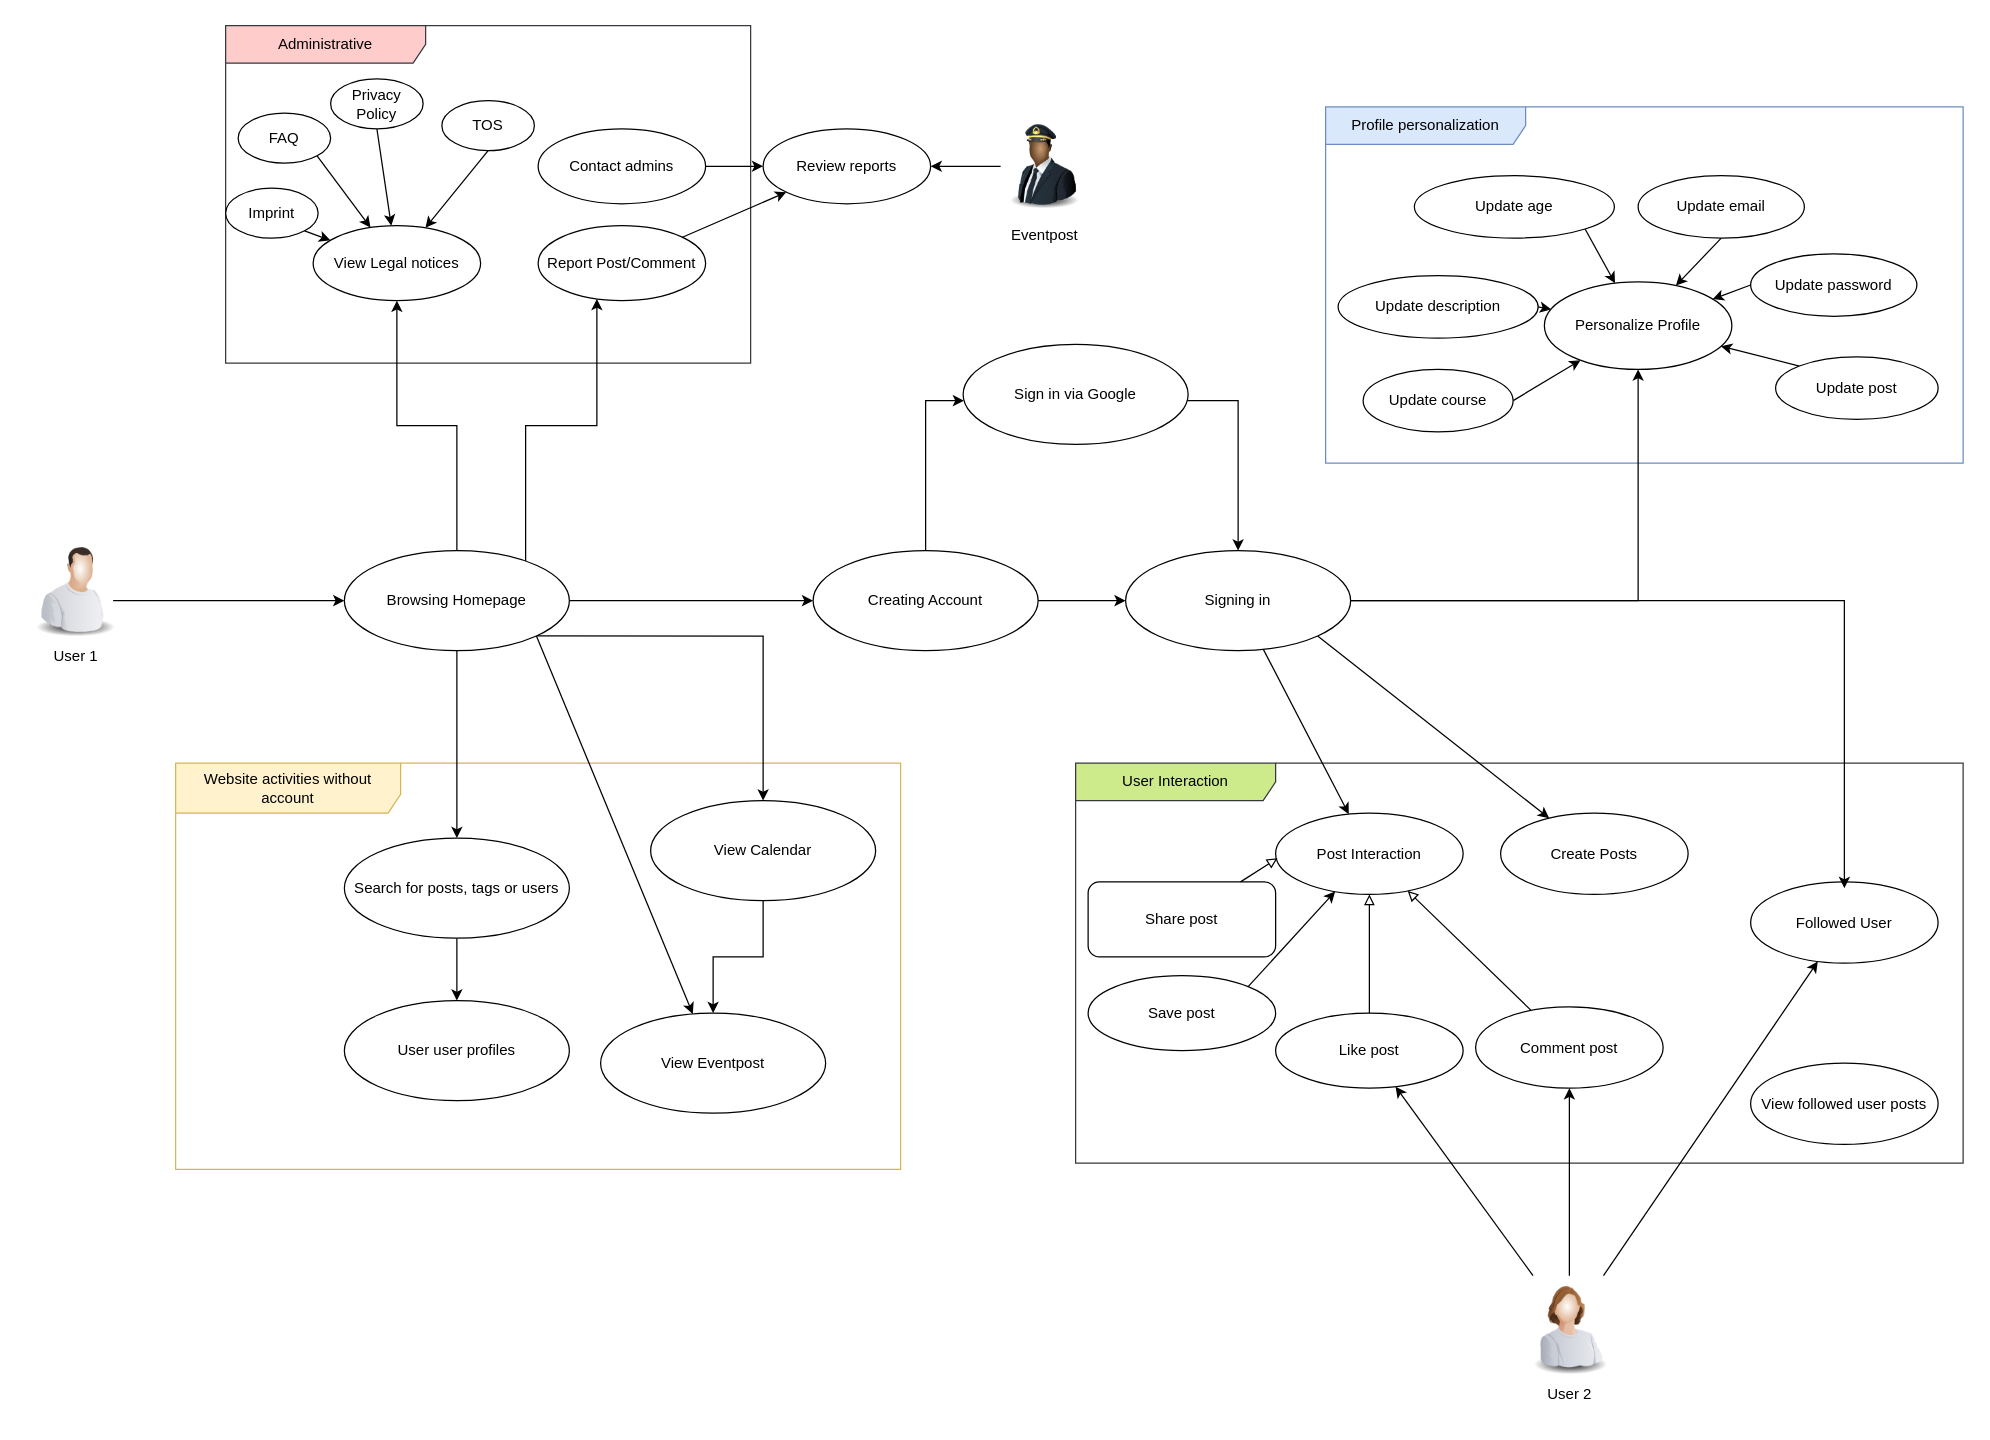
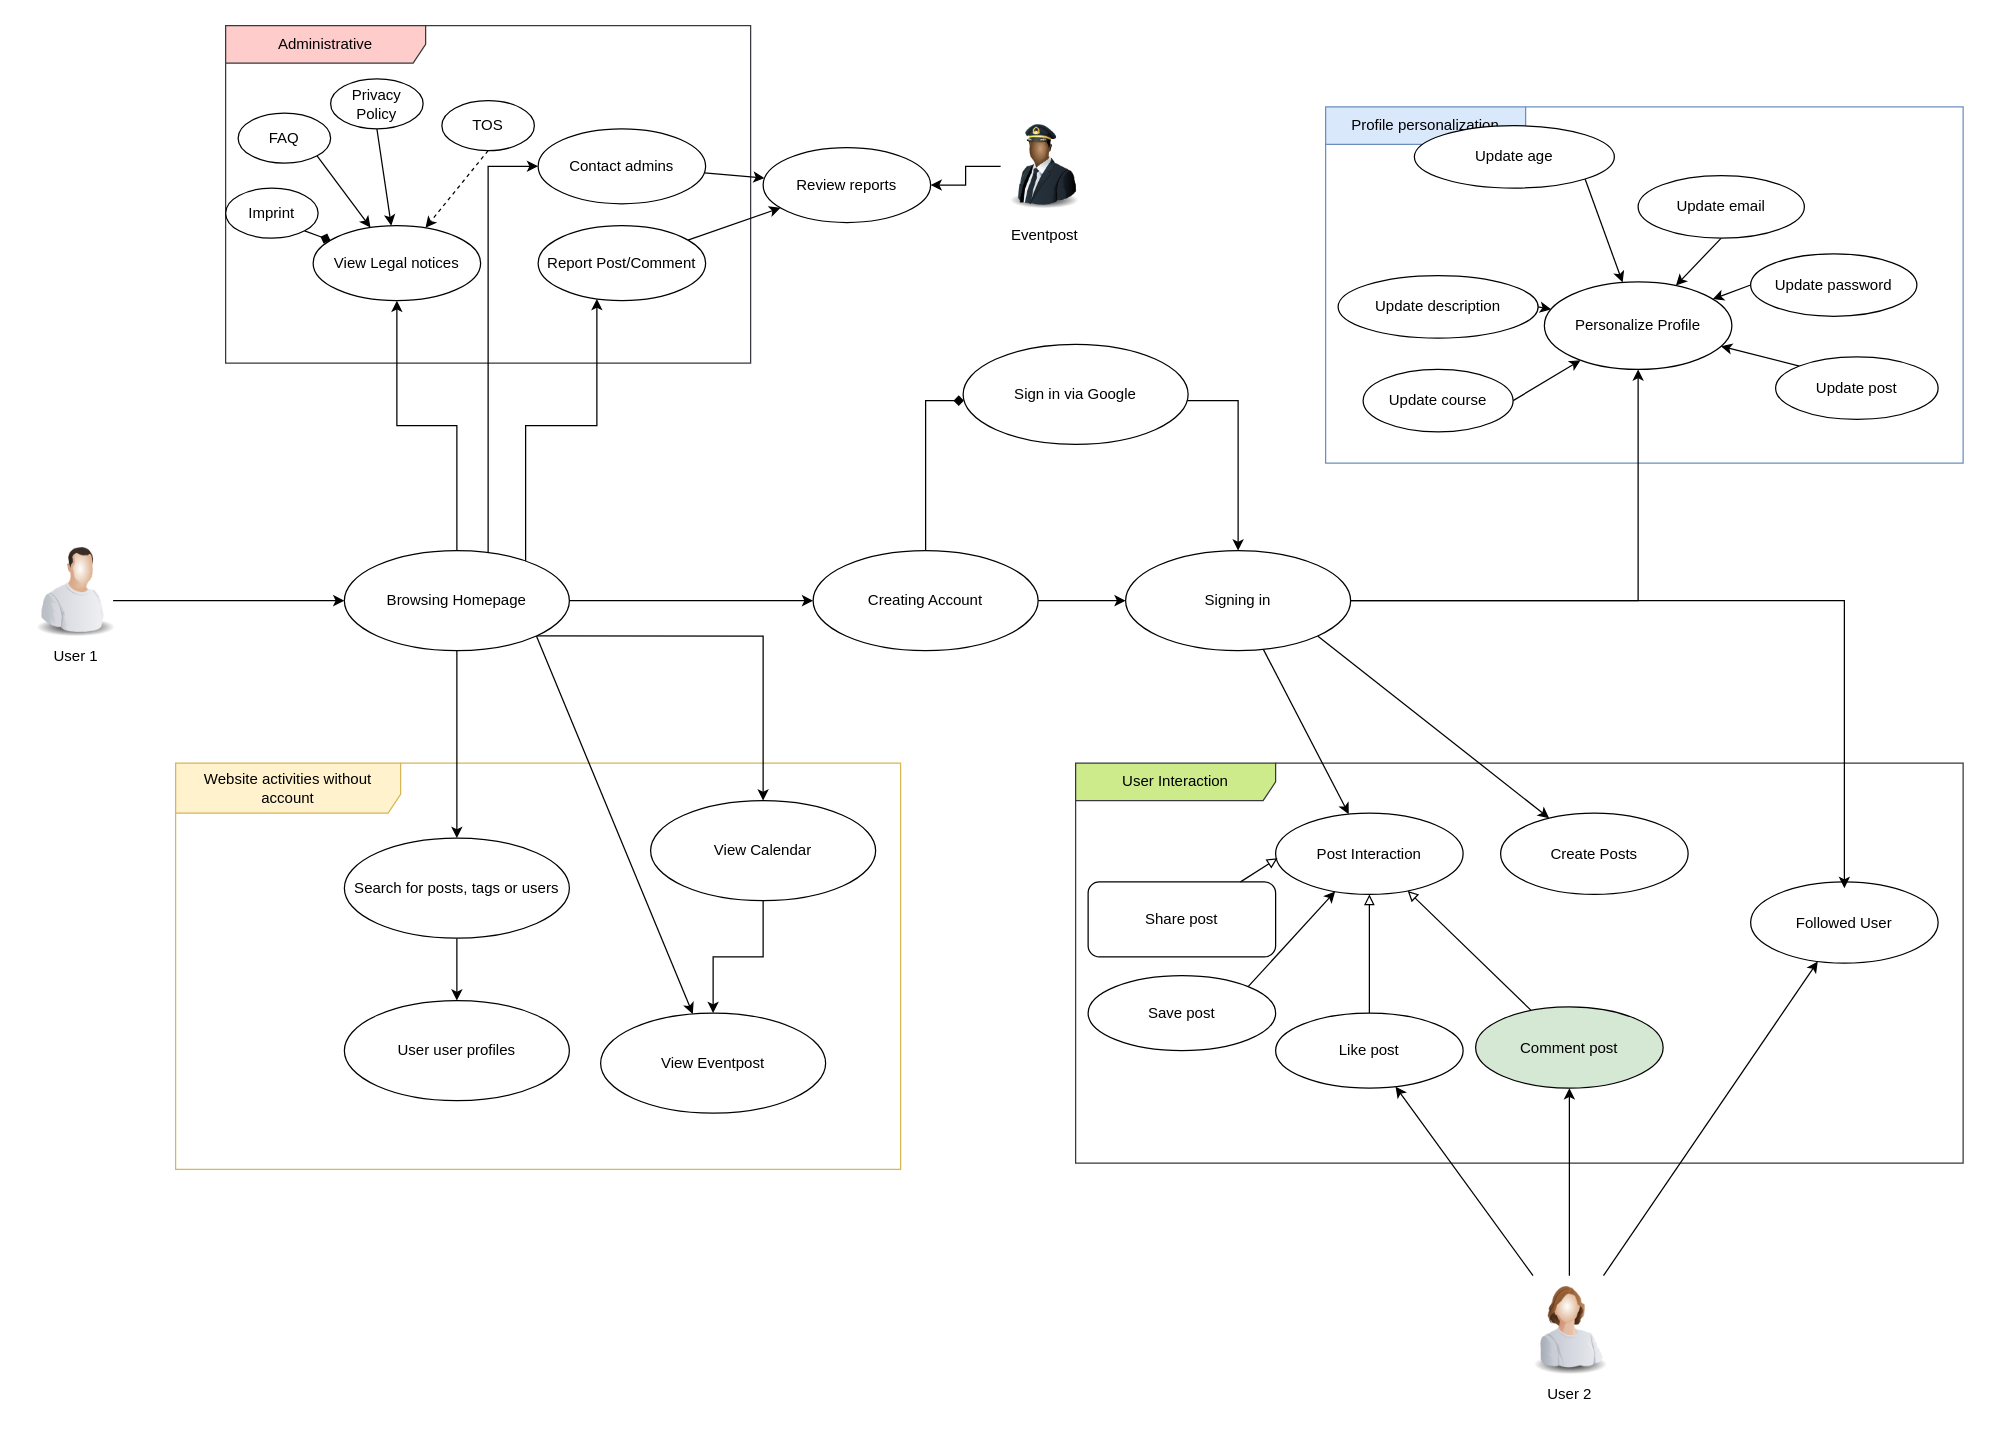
node "Review reports": moved (847, 166) -> (847, 185)
edge "TOS" -> "View Legal notices": style solid -> dashed
node "Update age": moved (1514, 207) -> (1514, 157)
edge "Imprint" -> "View Legal notices": arrowhead classic -> diamond
edge "Browsing Homepage" -> "Contact admins": added
edge "Creating Account" -> "Sign in via Google": arrowhead classic -> diamond
node "Comment post": fillcolor #ffffff -> #d5e8d4
node "View followed user posts": removed
